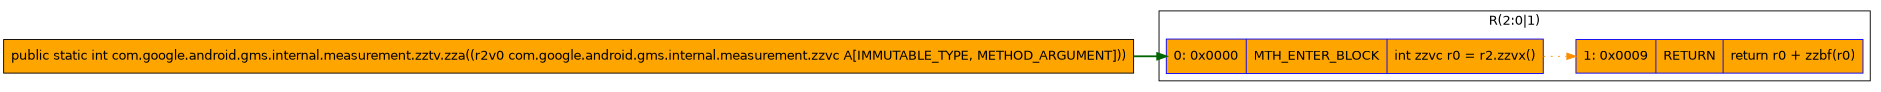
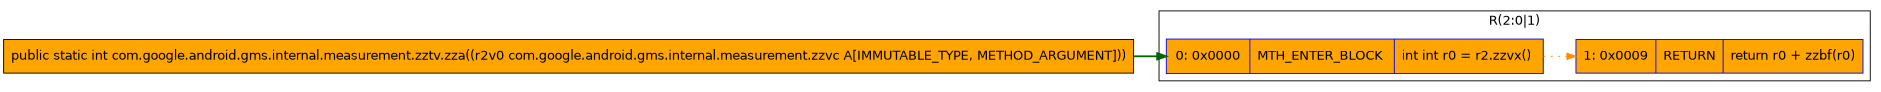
node "0: 0x0000": text "int zzvc r0 = r2.zzvx()" -> "int int r0 = r2.zzvx()"
